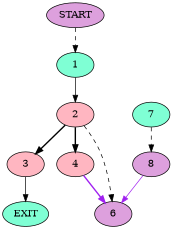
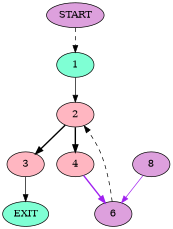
node "7": removed
edge "2" -> "6": reversed
